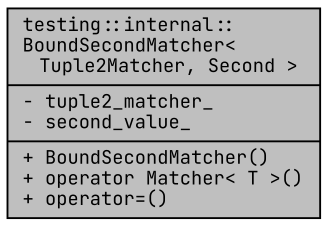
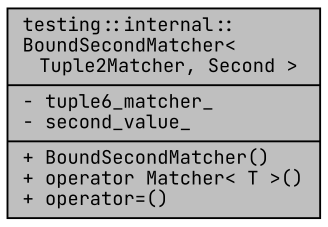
node "testing::internal::": text "- tuple2_matcher_" -> "- tuple6_matcher_"
